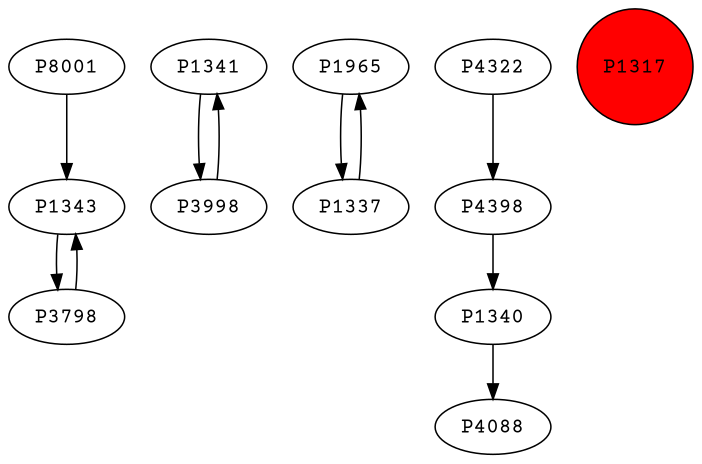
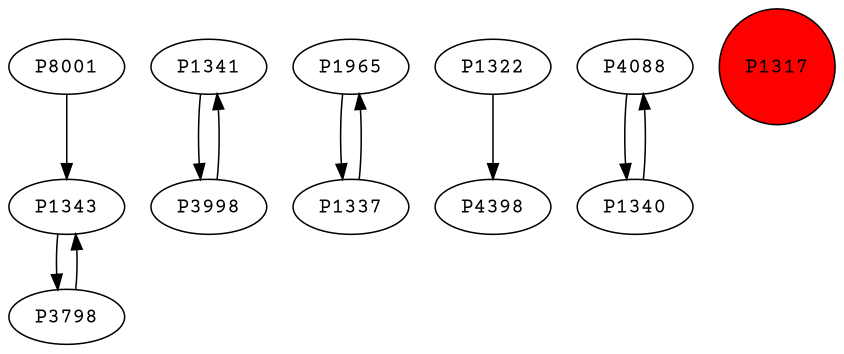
node "P4322": label "P4322" -> "P1322"
edge "P4398" -> "P1340": now "P4088" -> "P1340"
